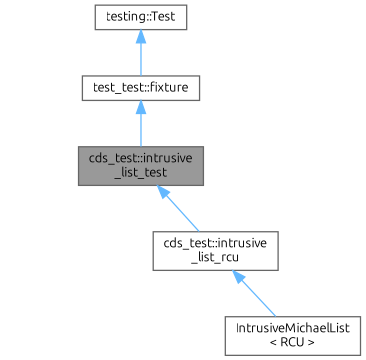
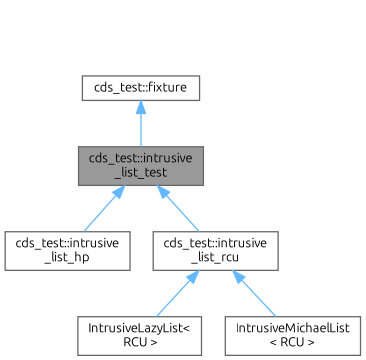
node "testing::Test": removed
node "test_test::fixture": label "test_test::fixture" -> "cds_test::fixture"
node "cds_test::intrusive _list_hp": added
node "IntrusiveLazyList< RCU >": added
